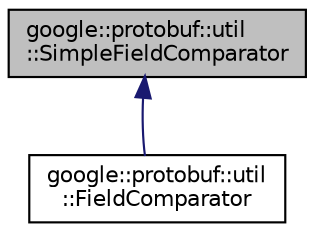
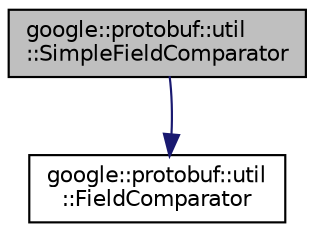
edge "google::protobuf::util ::FieldComparator" -> "google::protobuf::util ::SimpleFieldComparator": reversed
